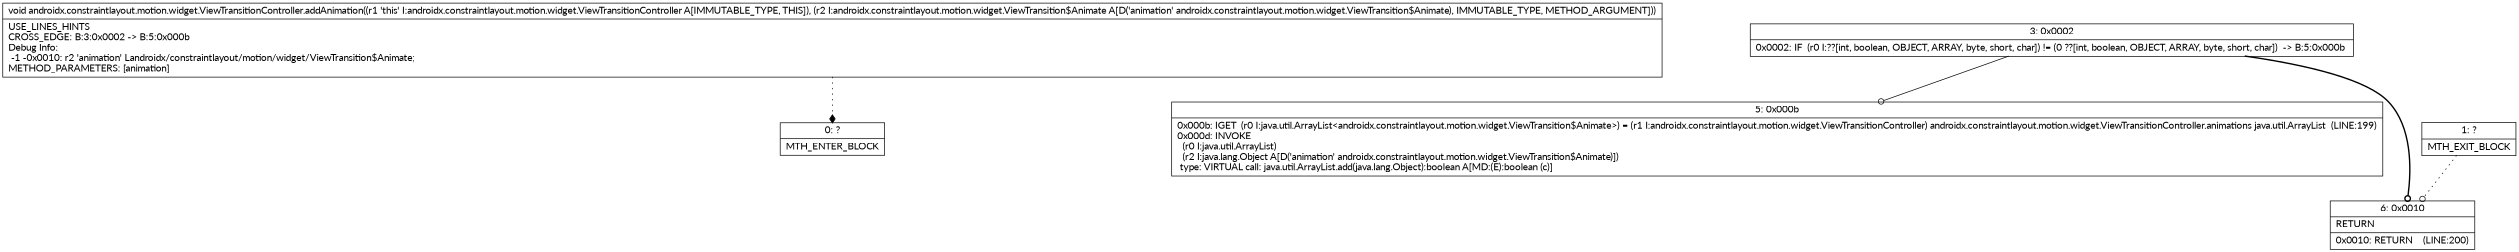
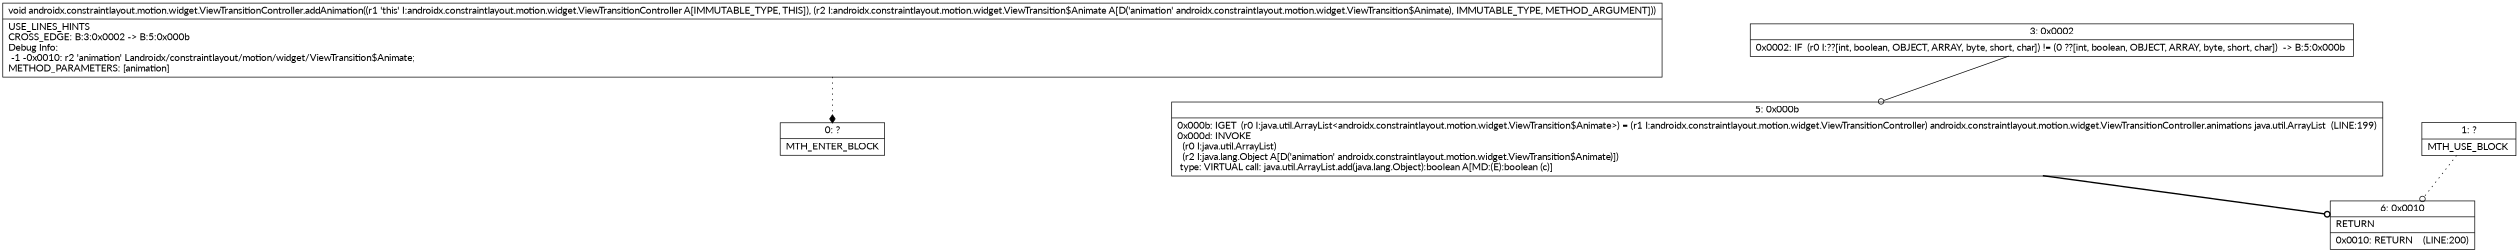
edge "3: 0x0002" -> "6: 0x0010": now "5: 0x000b" -> "6: 0x0010"
node "1: ?": text "MTH_EXIT_BLOCK" -> "MTH_USE_BLOCK"
